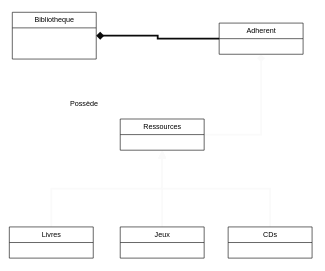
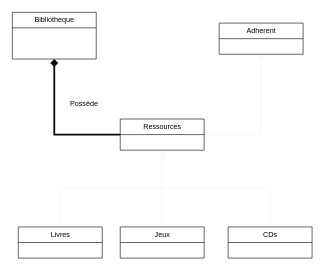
edge "Adherent" -> "Bibliotheque": removed
edge "Ressources" -> "Bibliotheque": added
node "Livres": moved (51, 243) -> (60, 243)
